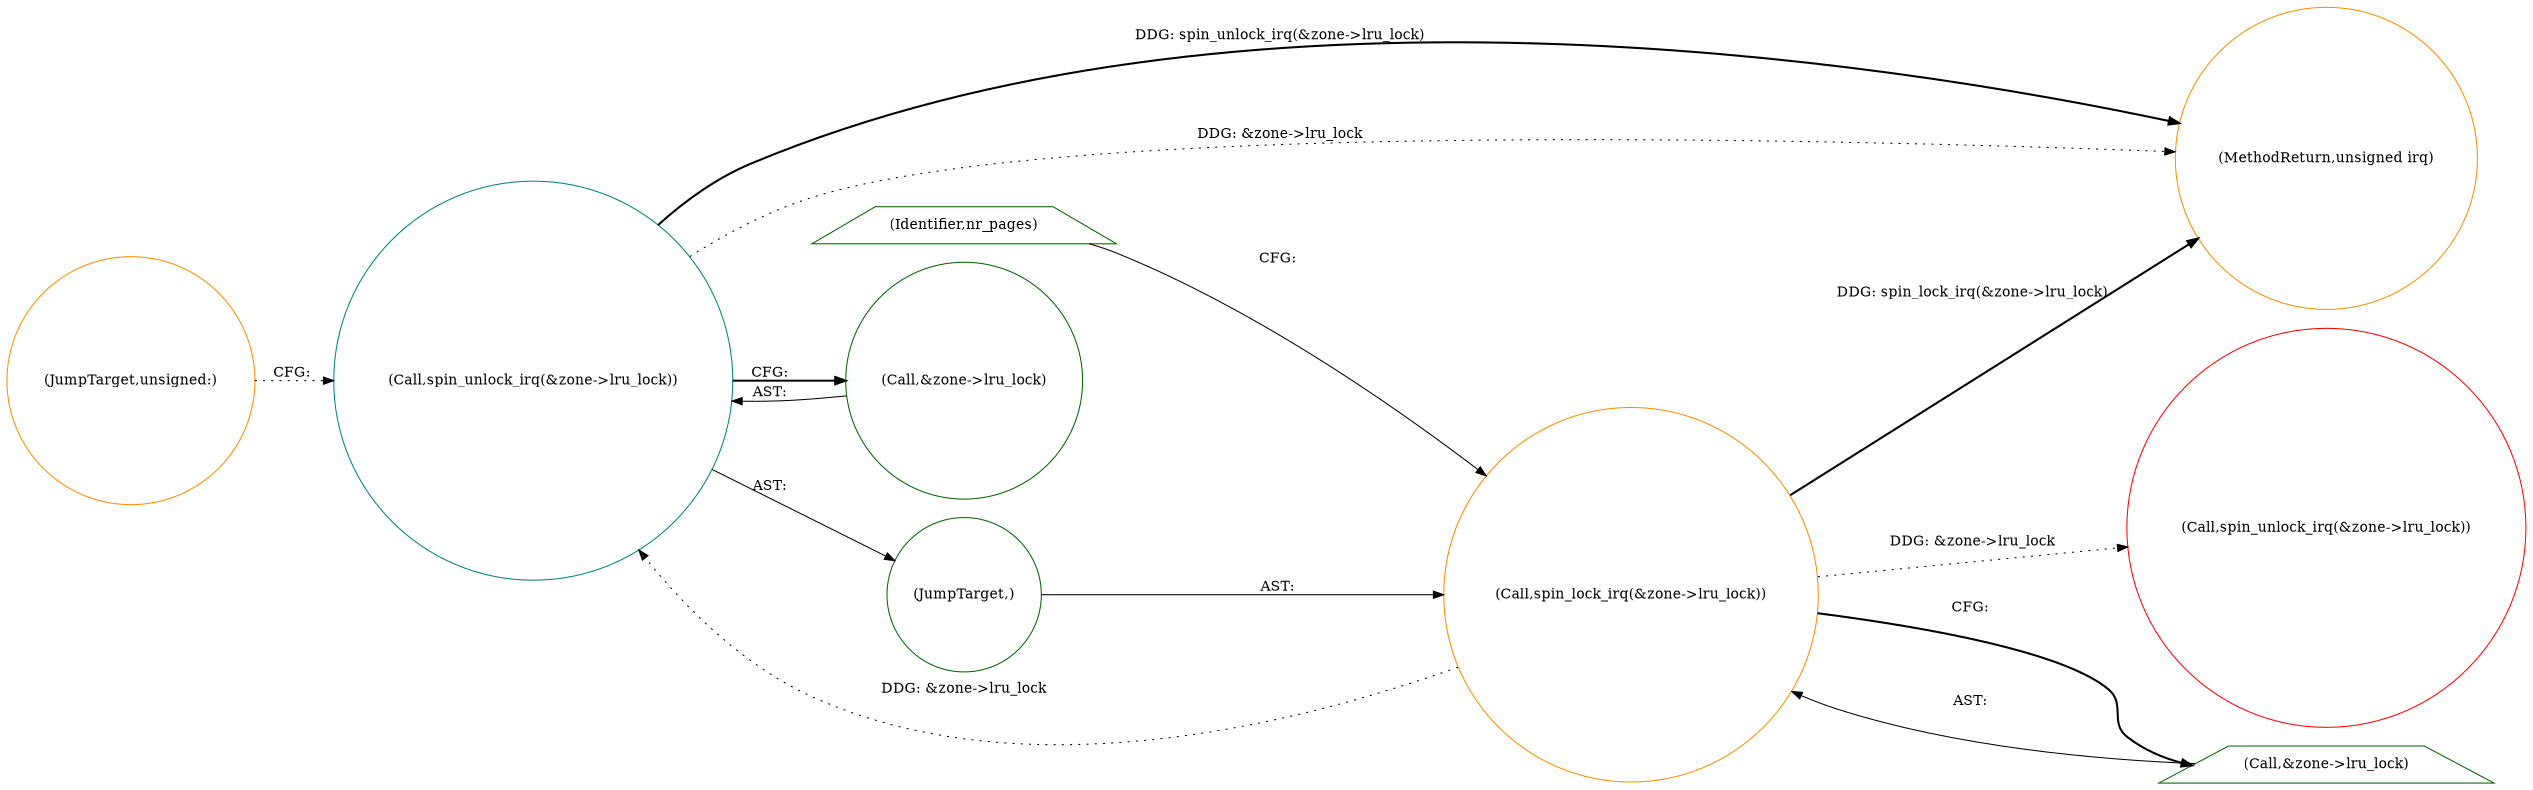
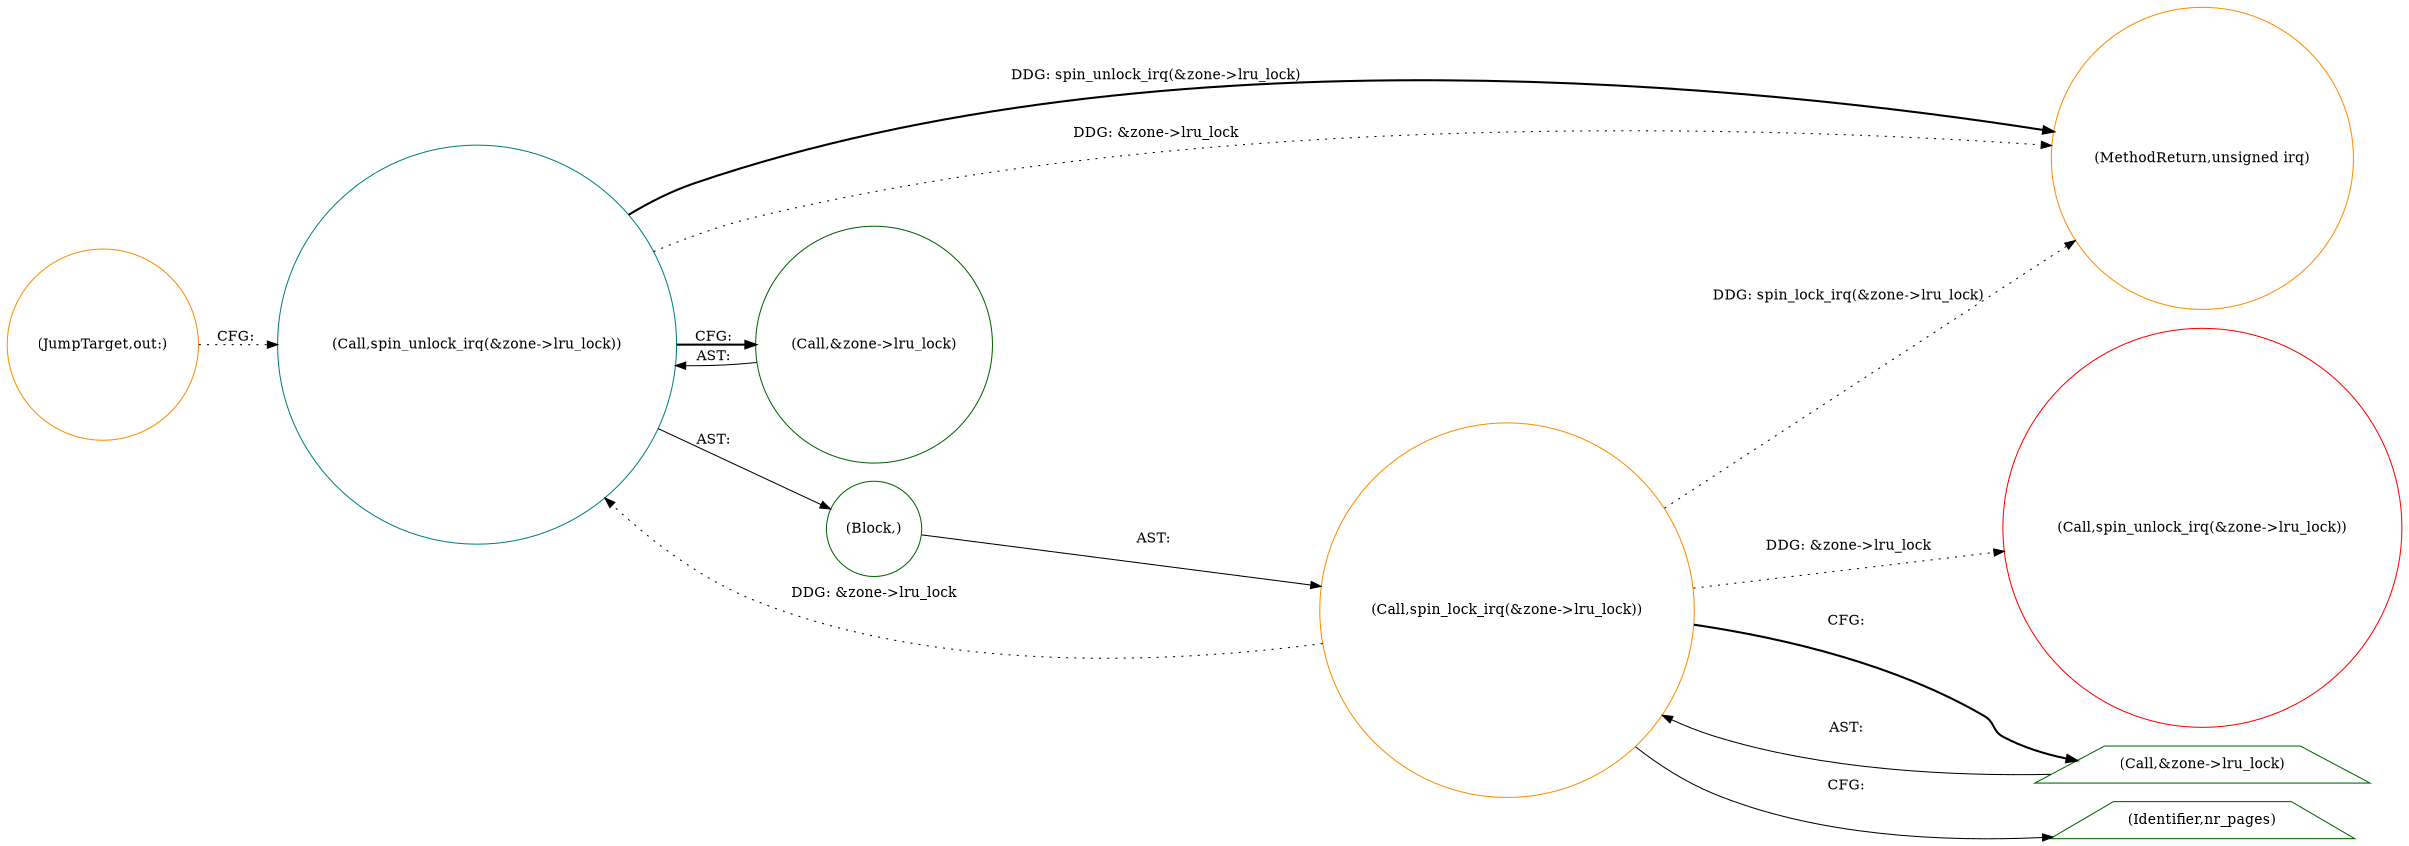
edge "(Identifier,nr_pages)" -> "(Call,spin_lock_irq(&zone->lru_lock))": reversed
edge "(Call,spin_lock_irq(&zone->lru_lock))" -> "(MethodReturn,unsigned irq)": style bold -> dotted
node "(JumpTarget,unsigned:)": label "(JumpTarget,unsigned:)" -> "(JumpTarget,out:)"
node "(JumpTarget,)": label "(JumpTarget,)" -> "(Block,)"
